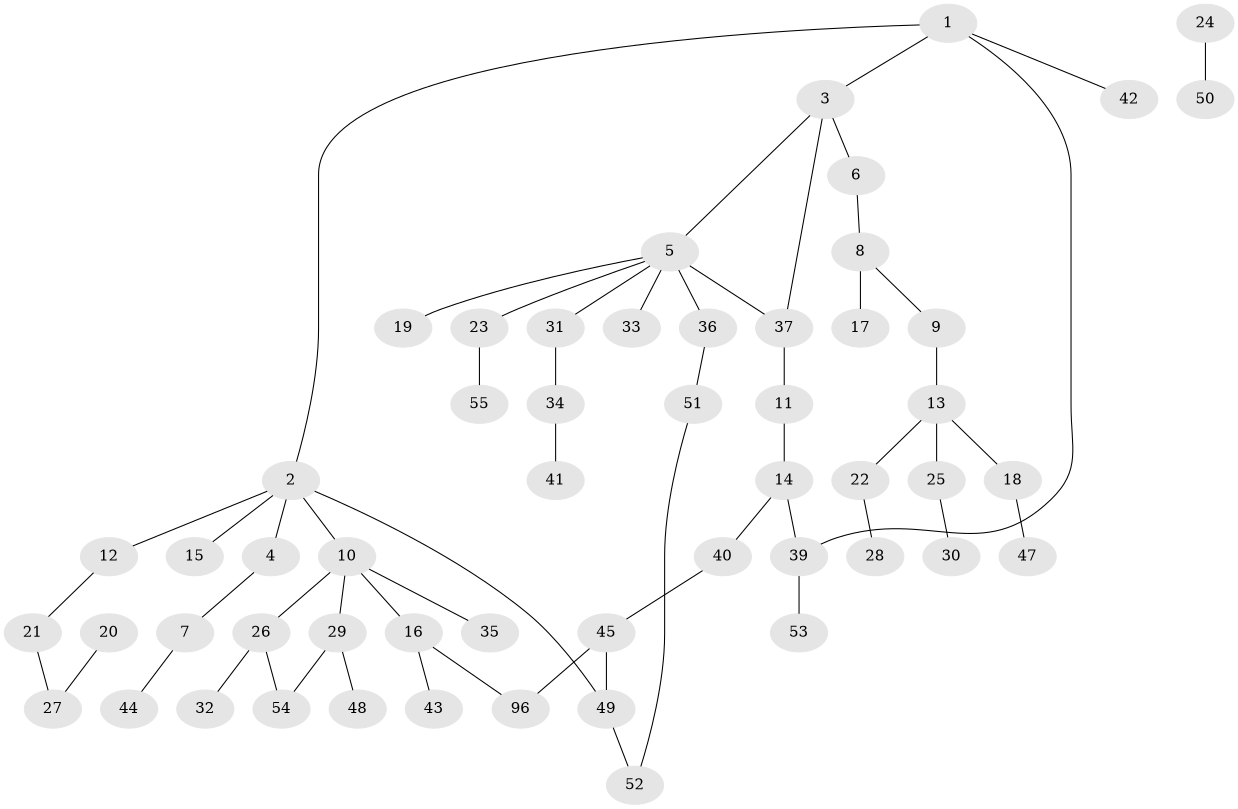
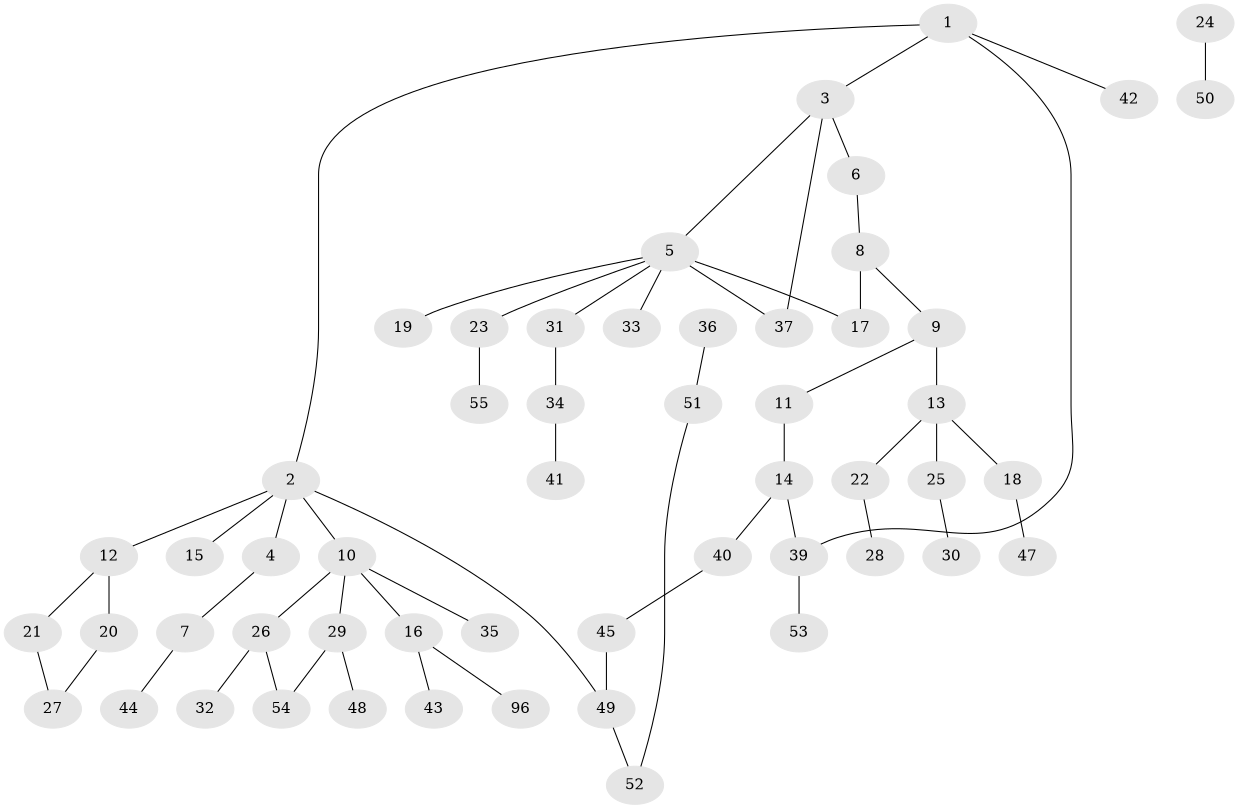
edge "5" -- "36": now "5" -- "17"
edge "37" -- "11": now "9" -- "11"
edge "12" -- "20": added
edge "45" -- "96": removed
